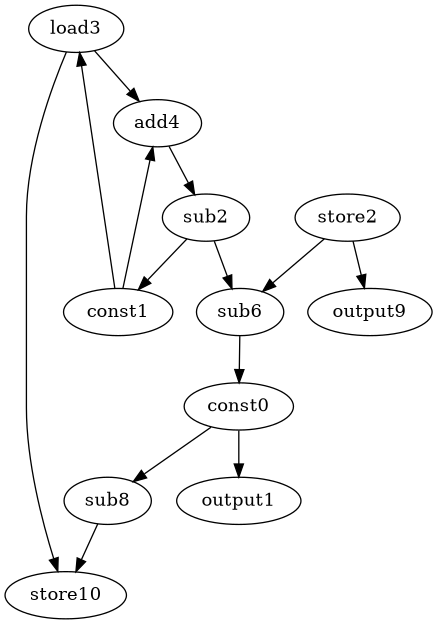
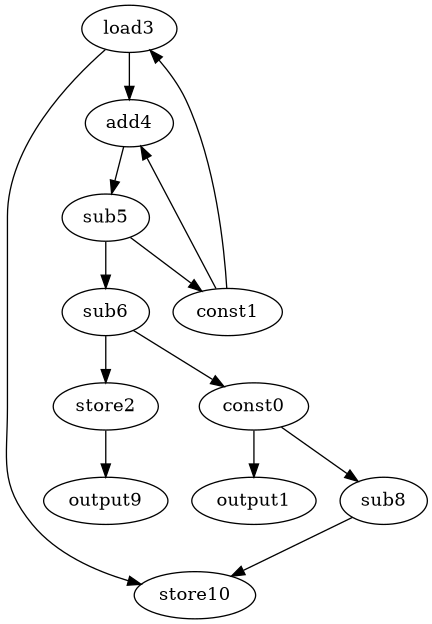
node "sub2": label "sub2" -> "sub5"
edge "store2" -> "sub6": reversed
